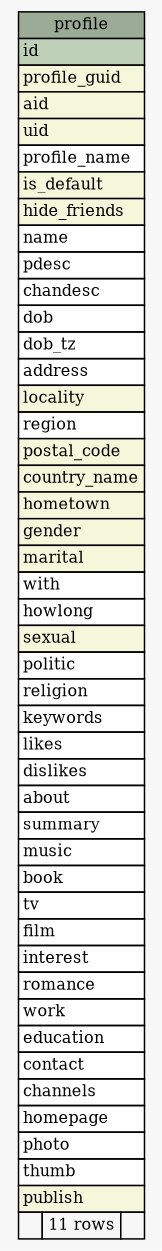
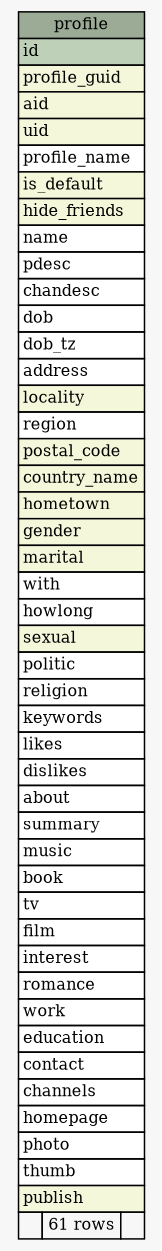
node "profile": text "11 rows" -> "61 rows"
